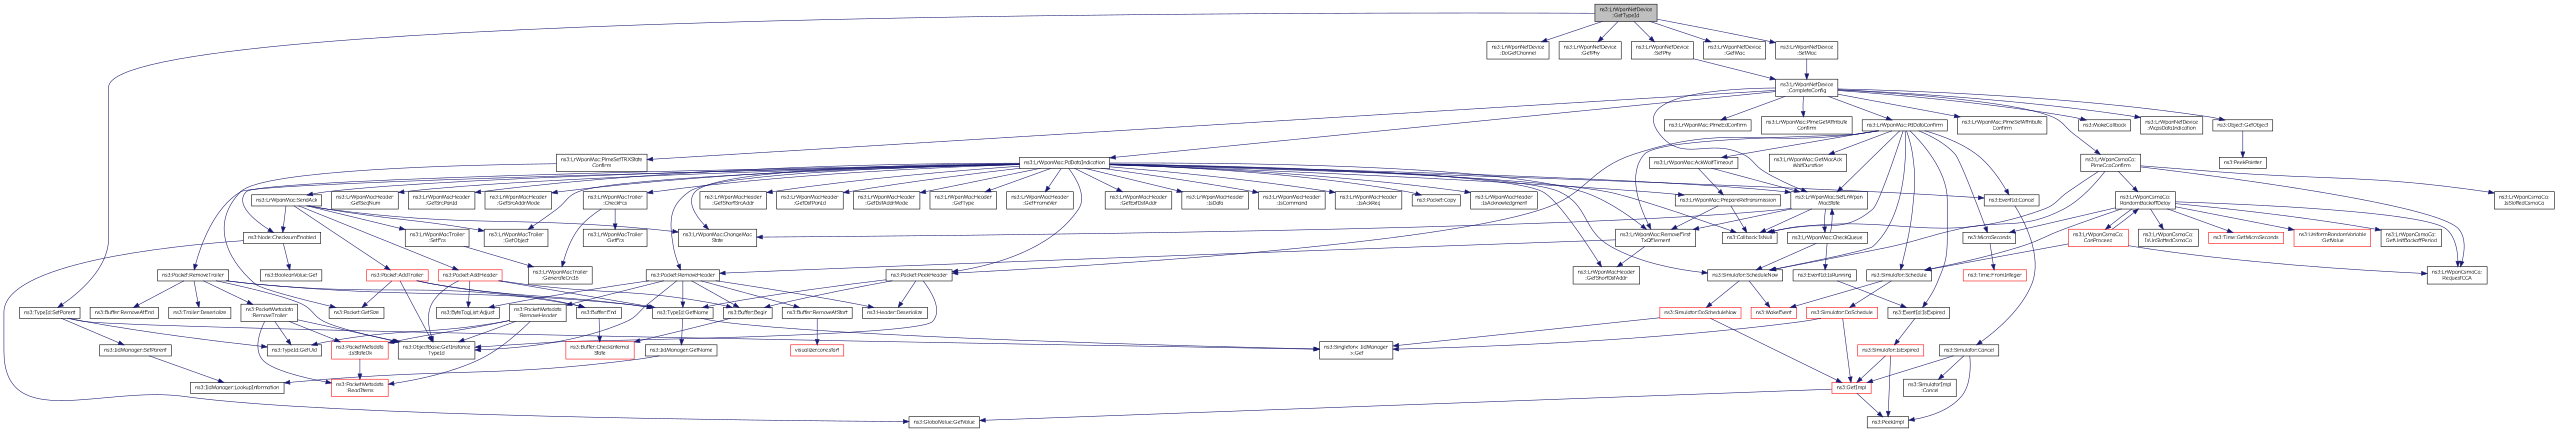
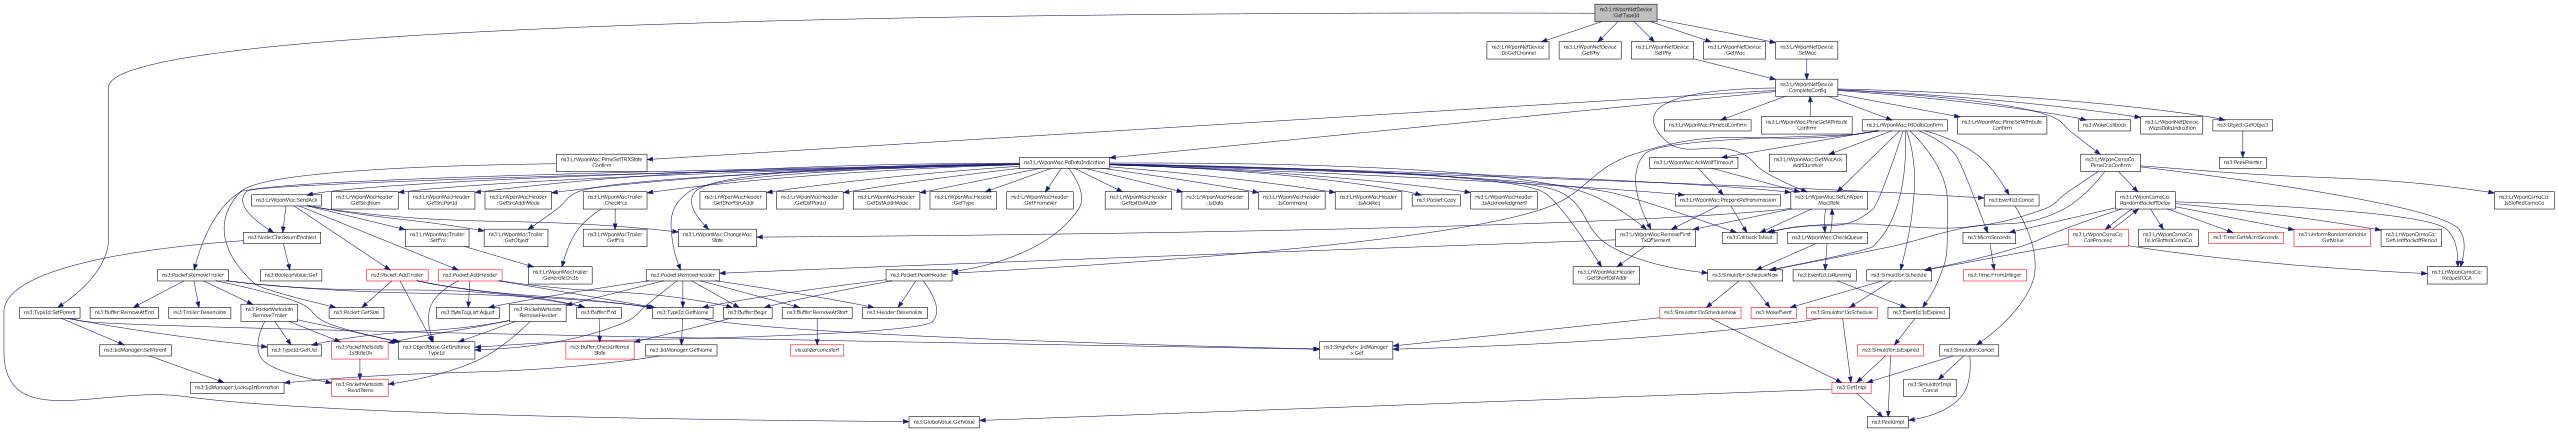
edge "ns3::LrWpanNetDevice ::CompleteConfig" -> "ns3::LrWpanMac::PlmeGetAttribute Confirm": reversed
